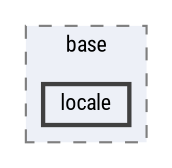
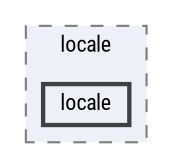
cluster "base": label "base" -> "locale"
